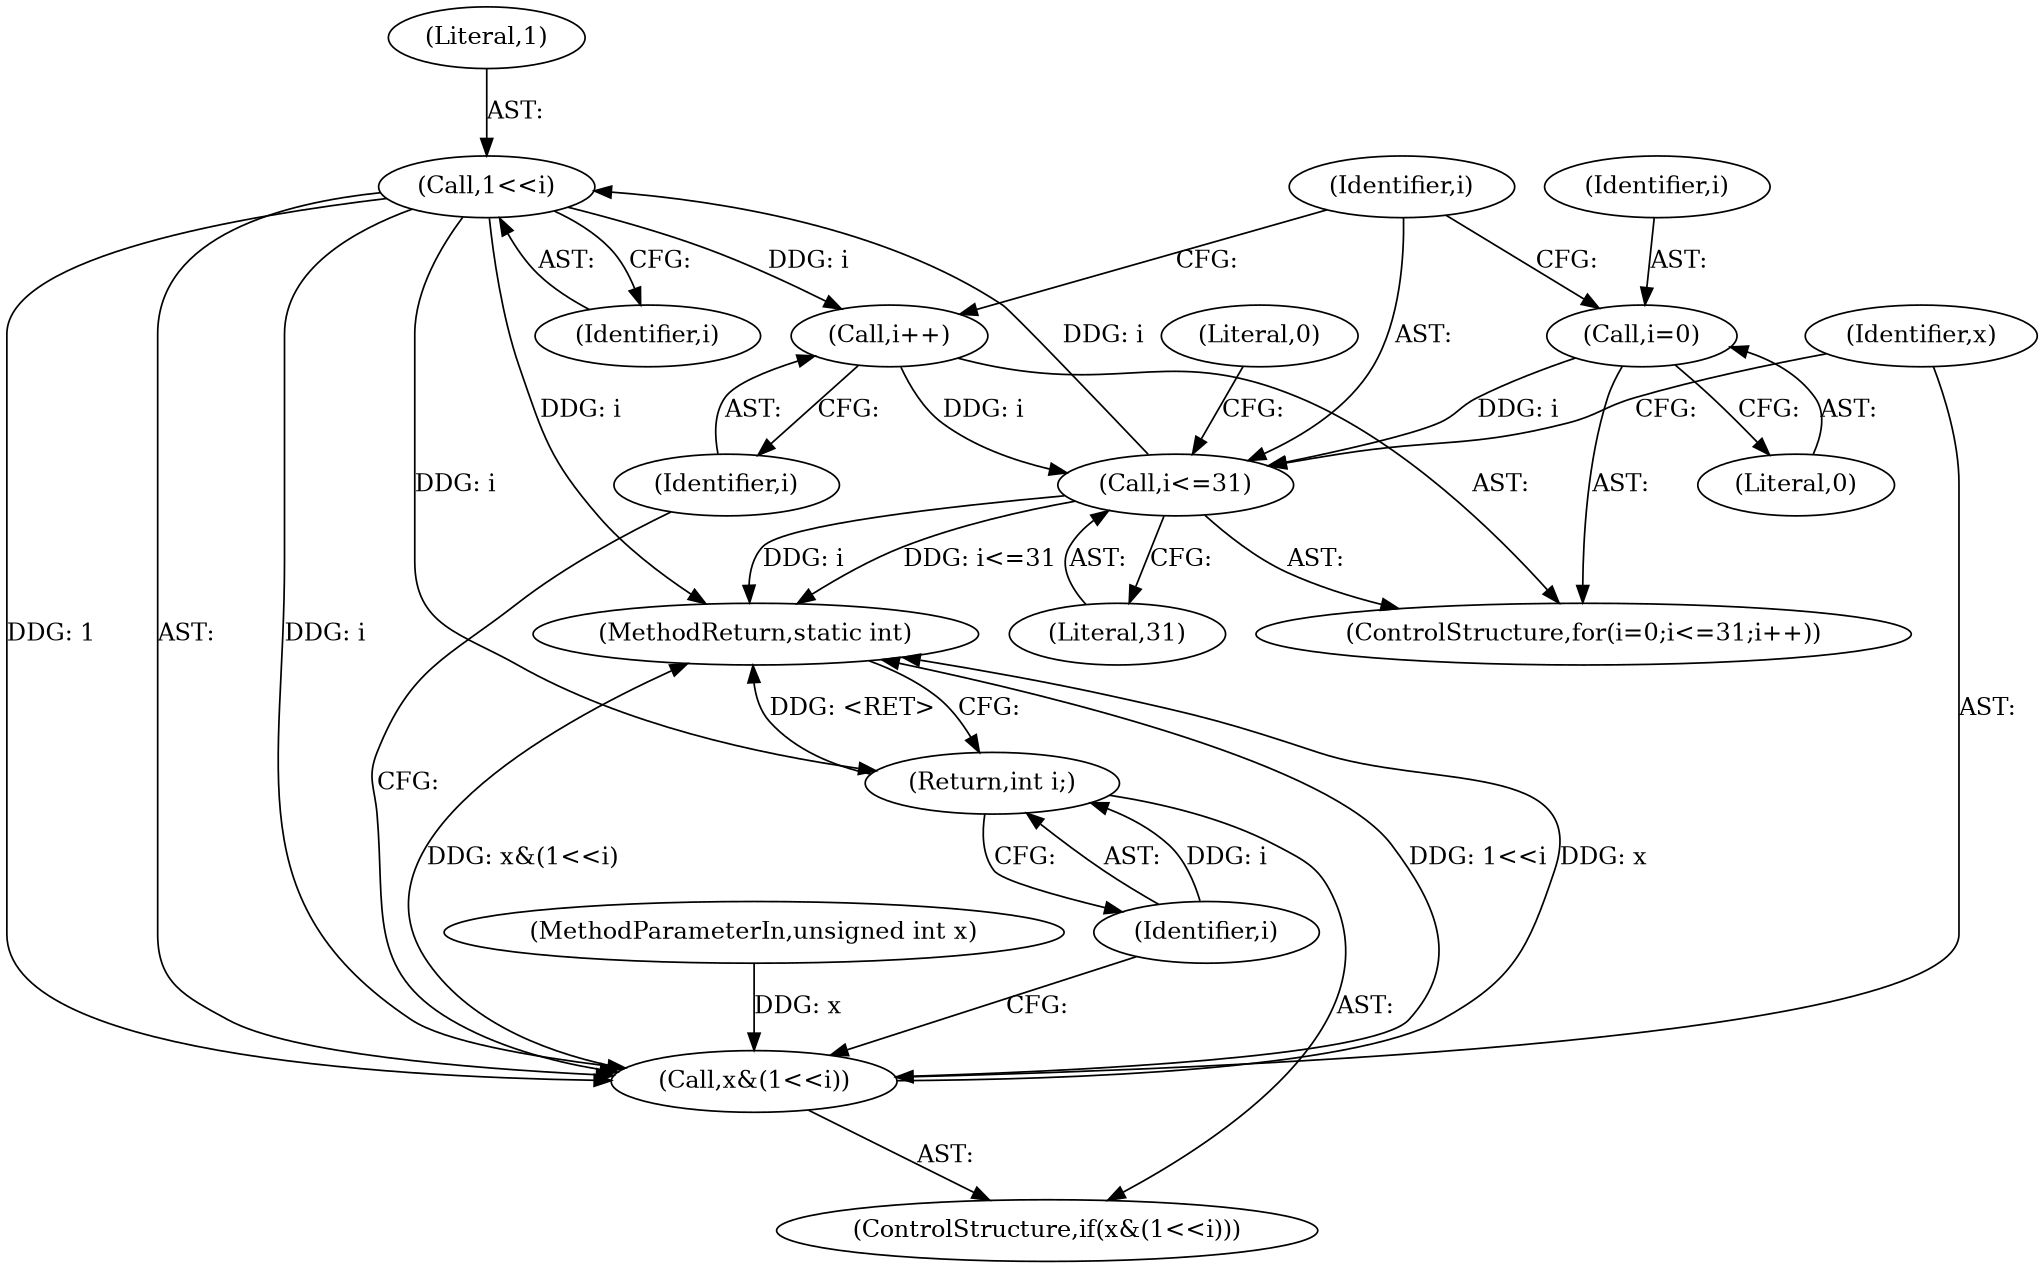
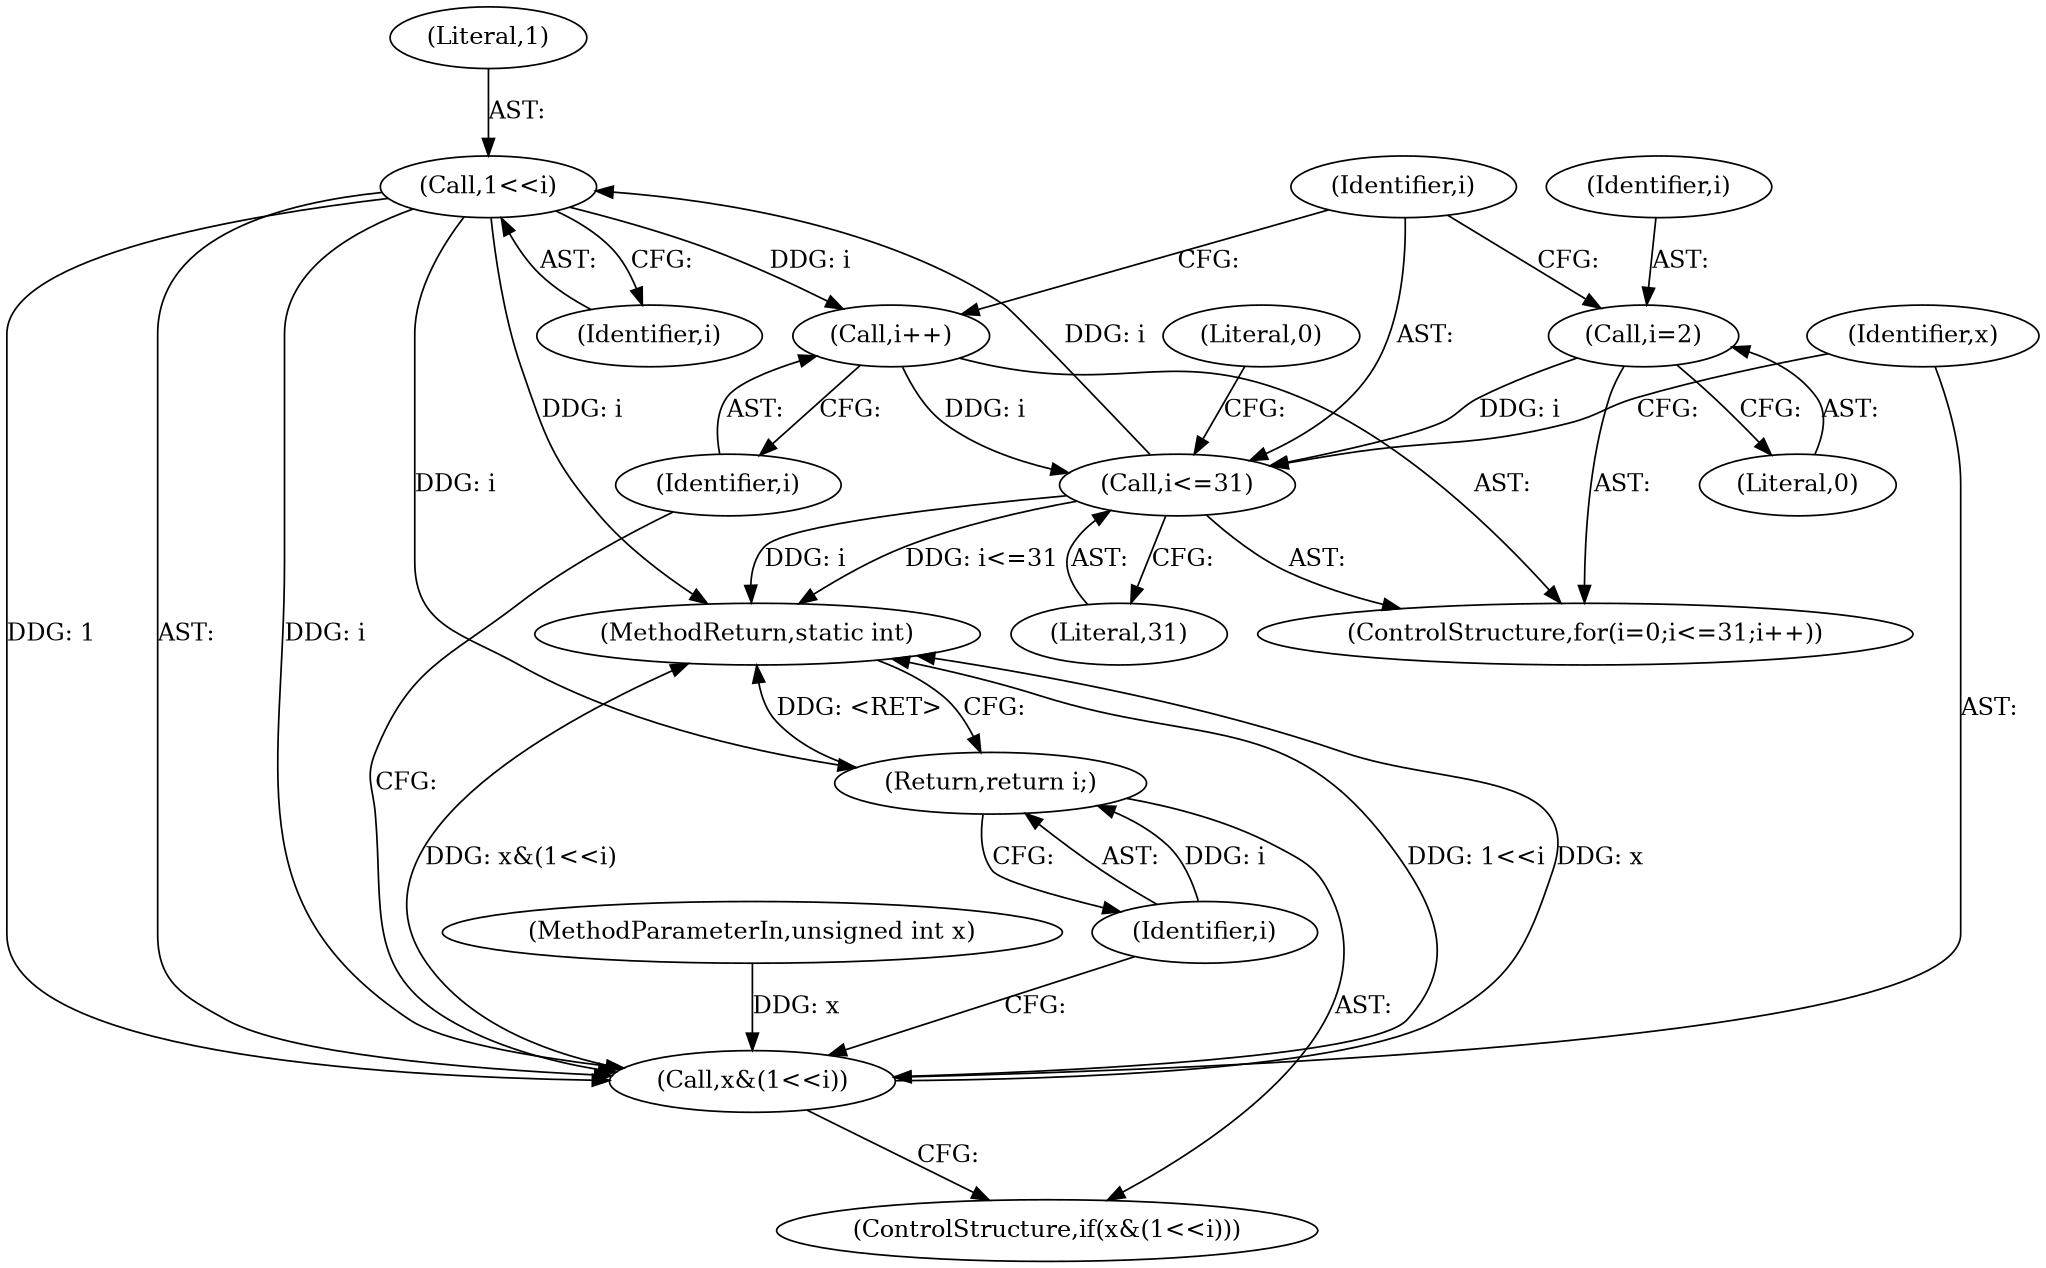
node "(Call,i=0)": label "(Call,i=0)" -> "(Call,i=2)"
node "(Return,int i;)": label "(Return,int i;)" -> "(Return,return i;)"
edge "(Call,x&(1<<i))" -> "(ControlStructure,if(x&(1<<i)))": label "AST: " -> "CFG: "
